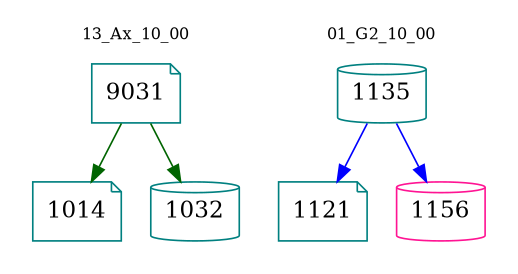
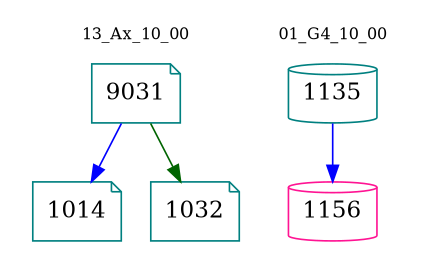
cluster "01_G2_10_00": label "01_G2_10_00" -> "01_G4_10_00"
edge "9031" -> "1014": color darkgreen -> blue
node "1032": shape cylinder -> note
node "1121": removed
